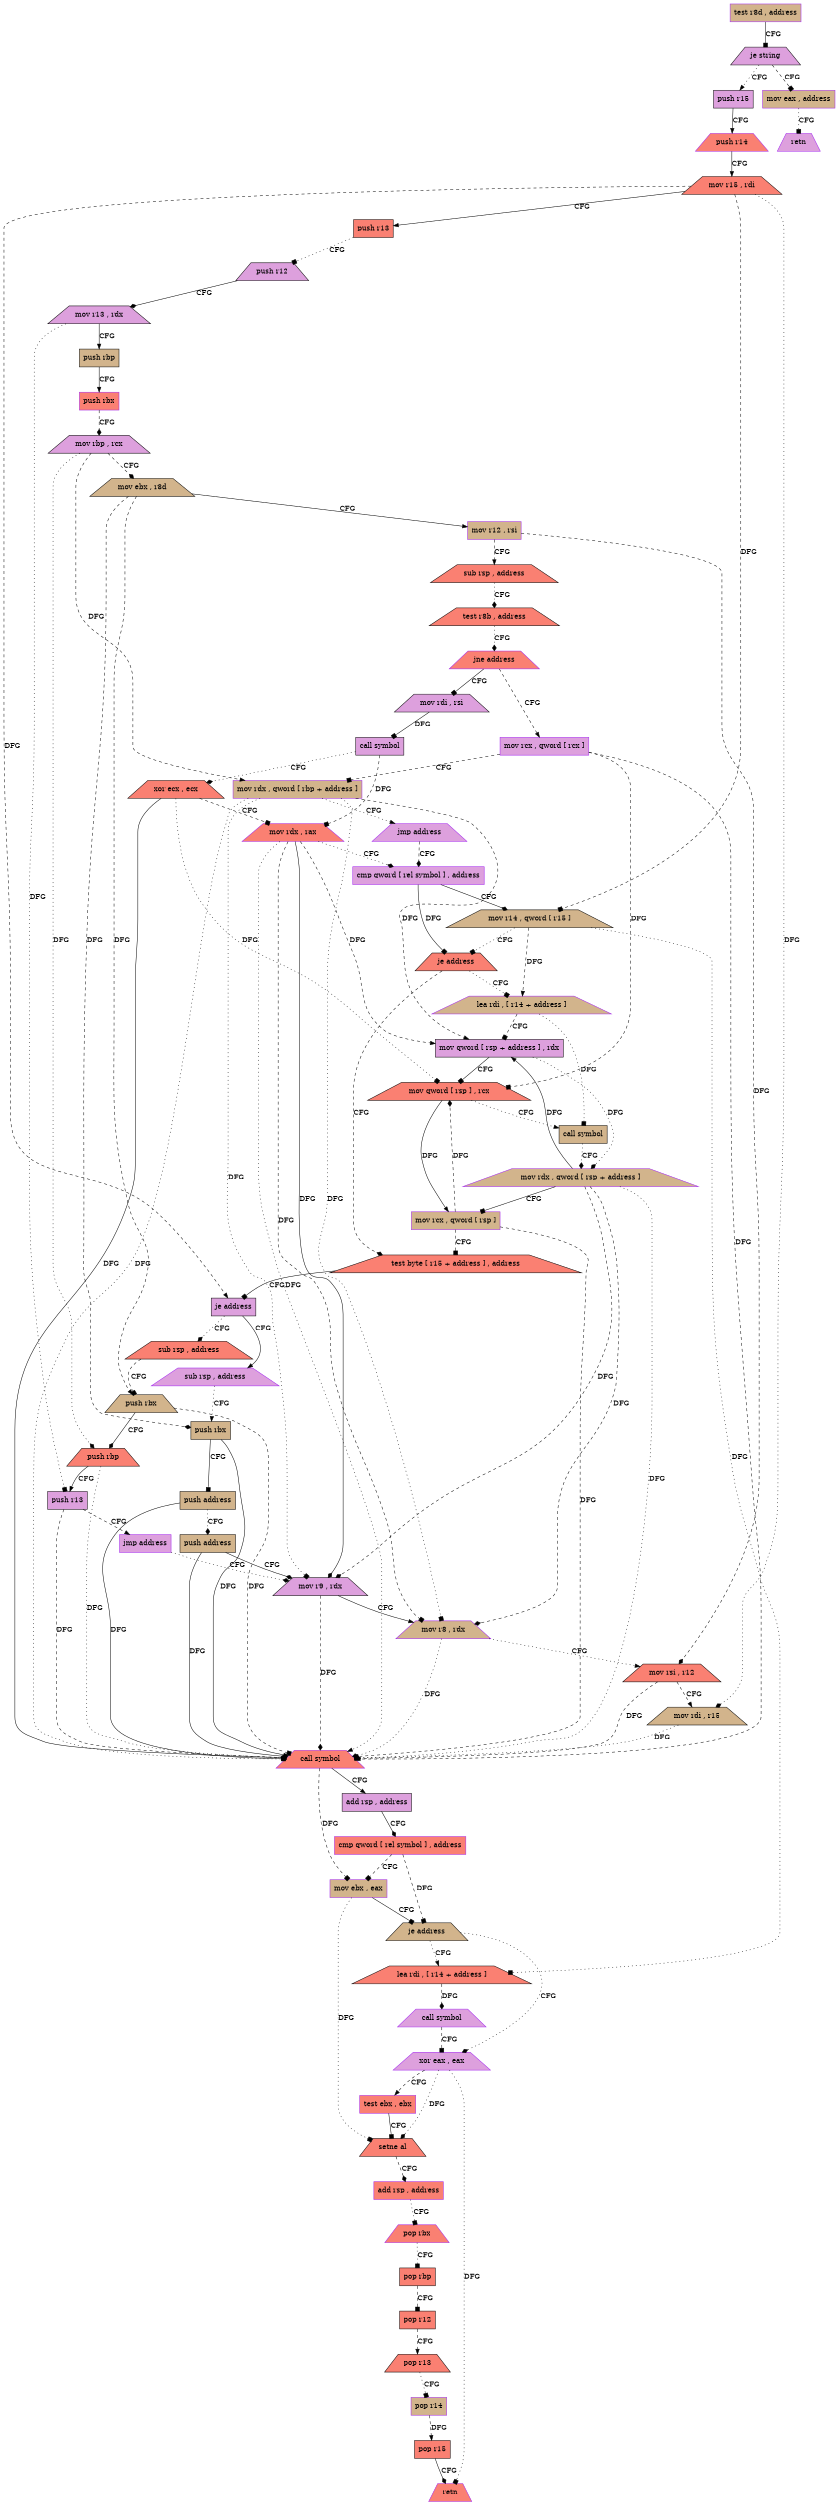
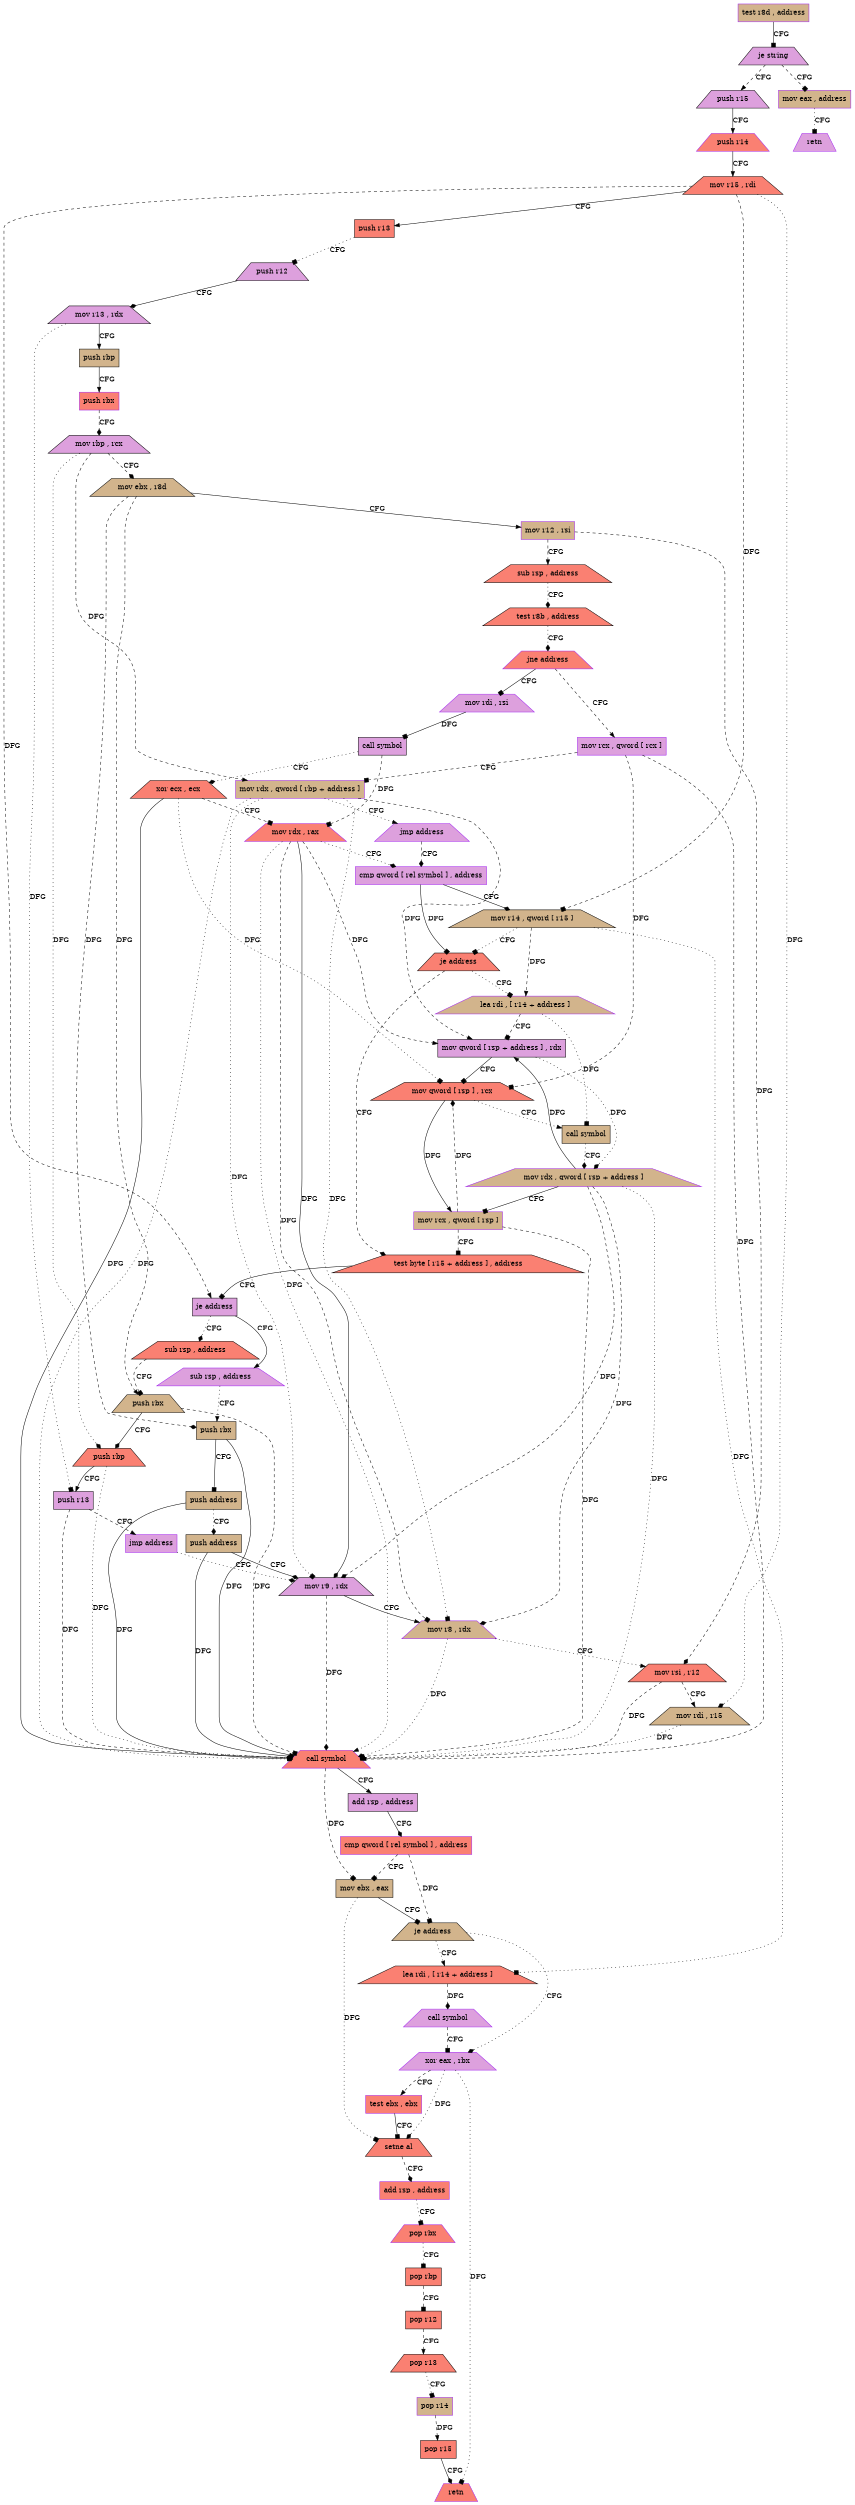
edge "je string" -> "push r15": style dotted -> dashed
node "push r15": shape box -> trapezium
node "mov rdi , rsi": color black -> purple
node "mov ebx , eax": color purple -> black
node "xor eax , eax": label "xor eax , eax" -> "xor eax , rbx"
